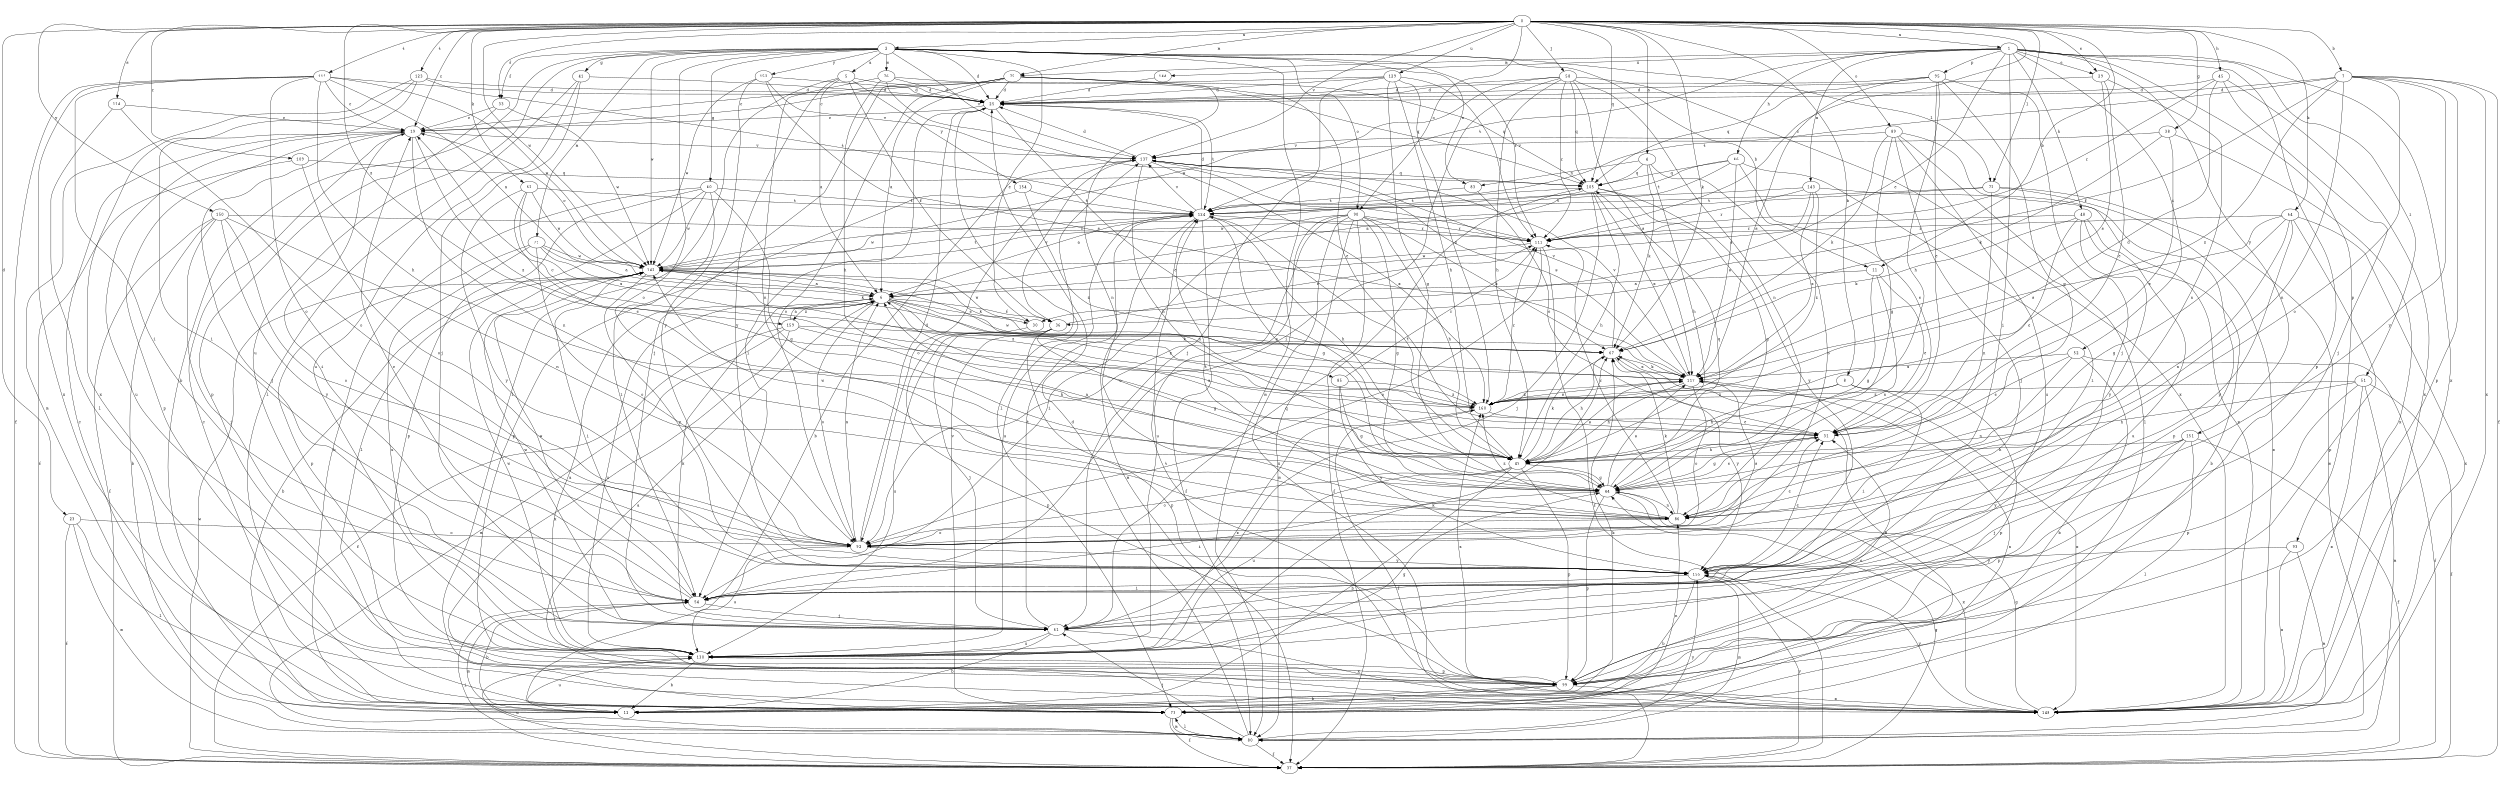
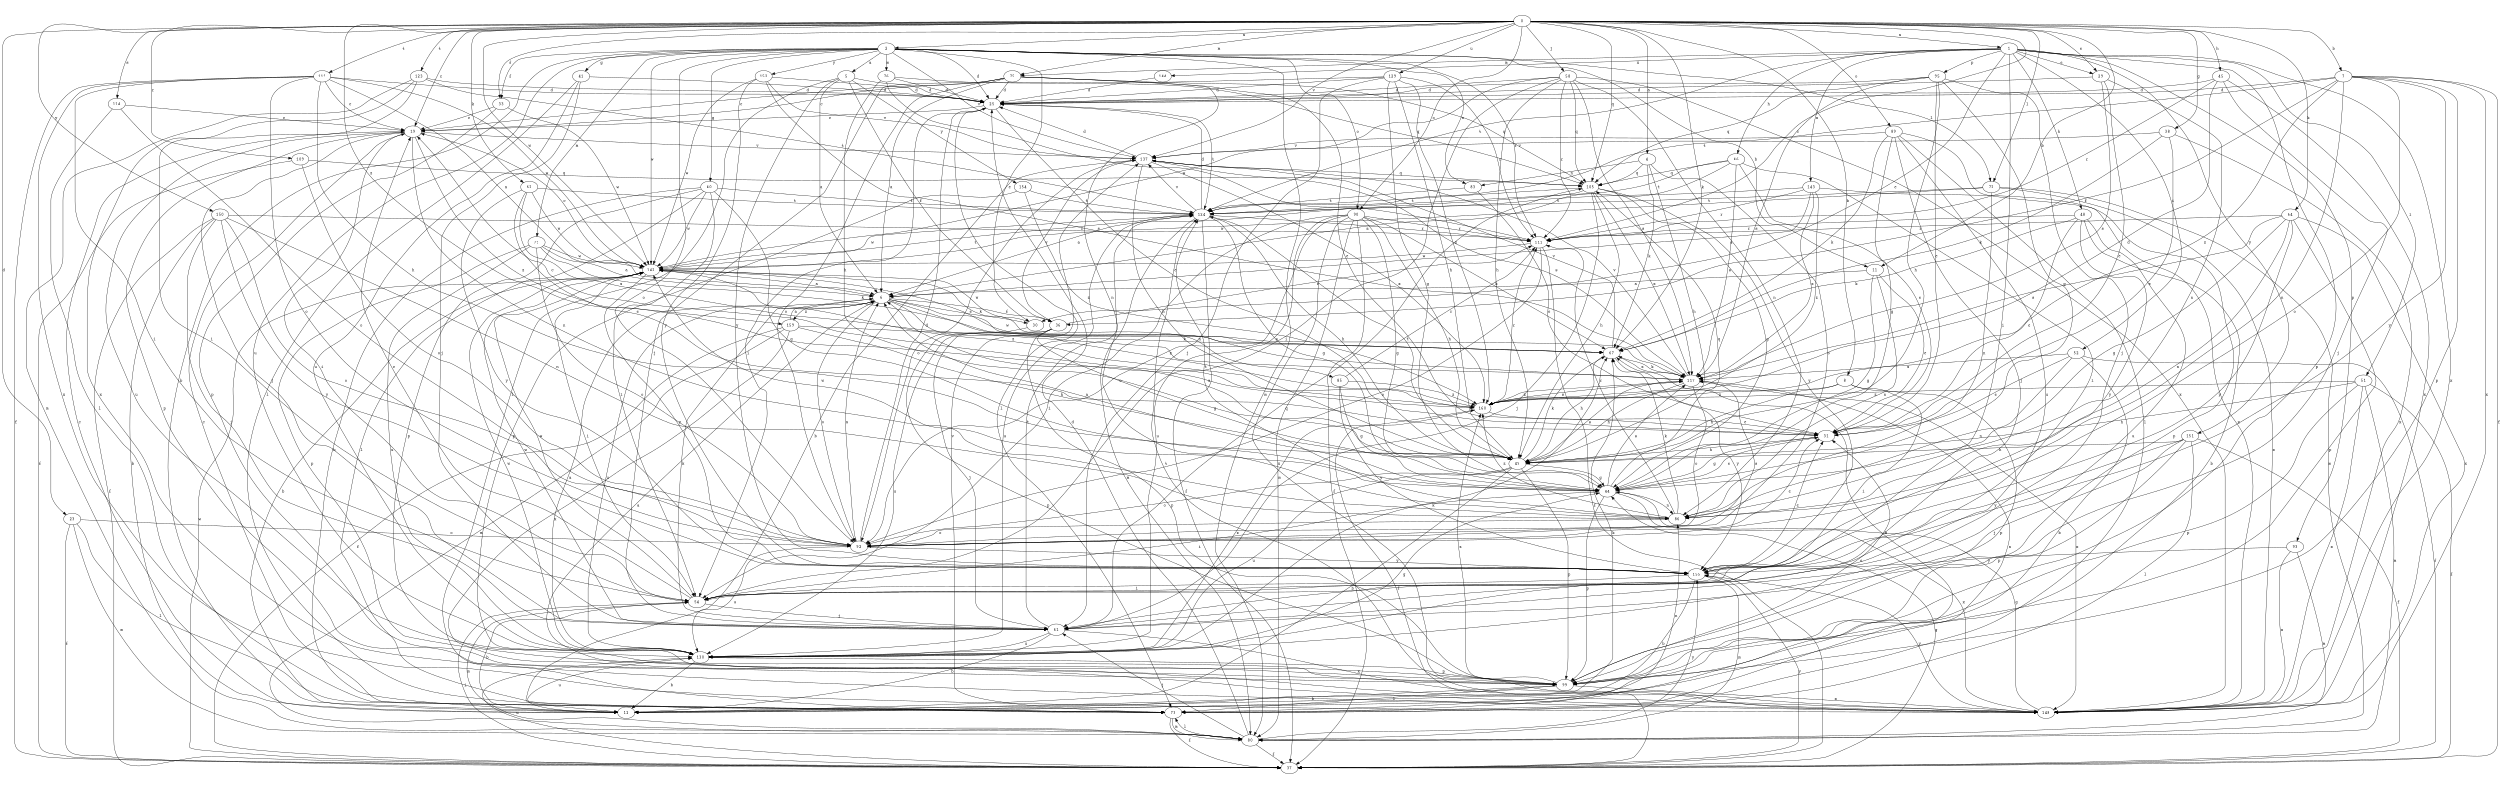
edge "76" -> "86": removed, label "n"
